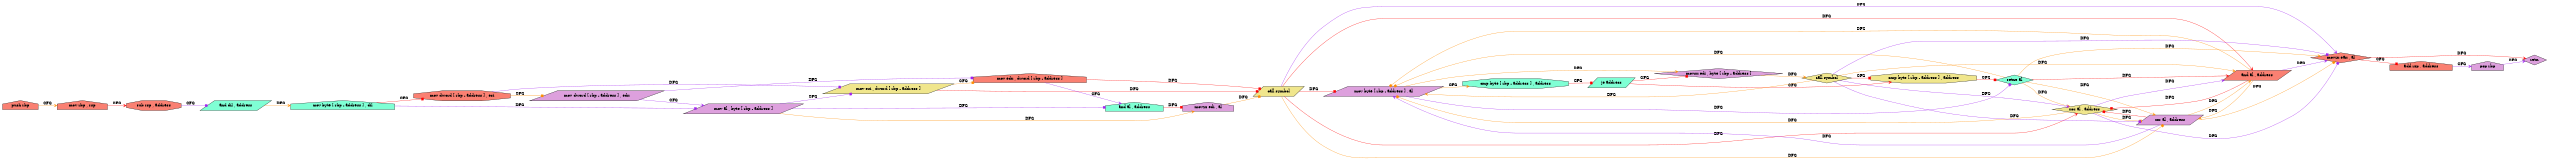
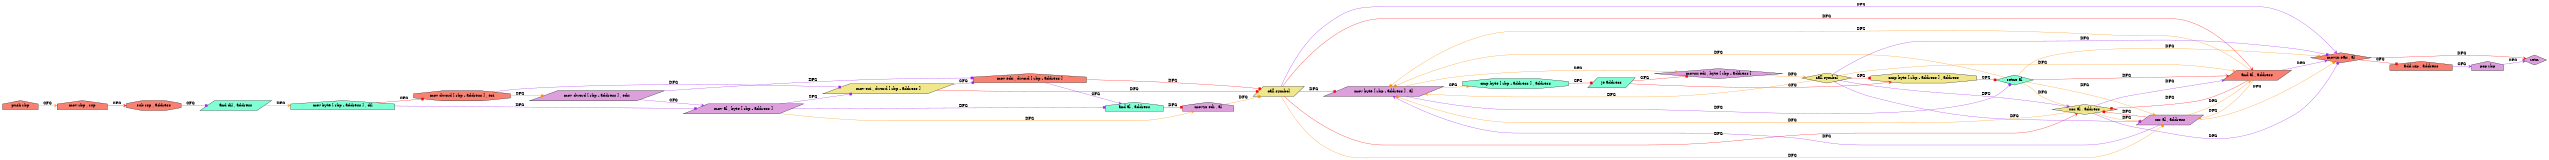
edge "mov esi , dword [ rbp - address ]" -> "mov edx , dword [ rbp - address ]": color darkorange -> purple
